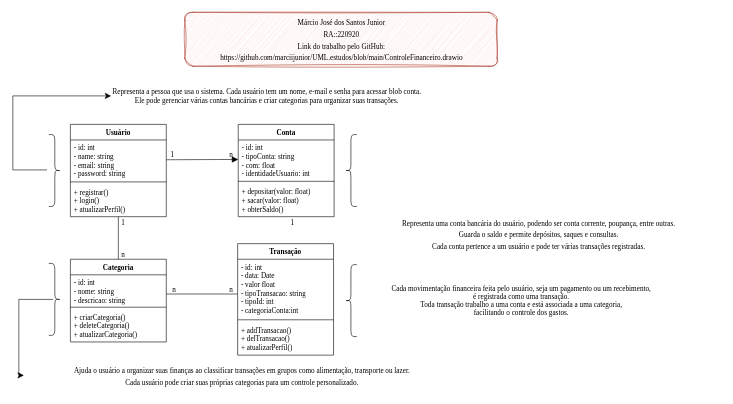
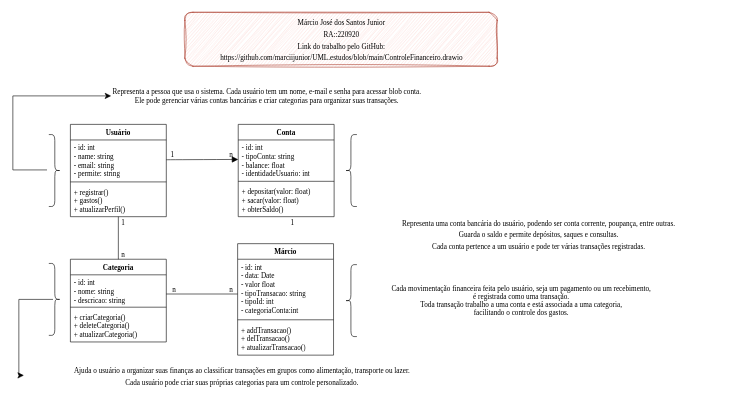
node "- id: int - name: string - email: string - password: string": label "- id: int - name: string - email: string - password: string" -> "- id: int - name: string - email: string - permite: string"
node "- id: int - tipoConta: string - com: float - identidadeUsuario: int": label "- id: int - tipoConta: string - com: float - identidadeUsuario: int" -> "- id: int - tipoConta: string - balance: float - identidadeUsuario: int"
node "+ registrar() + login() + atualizarPerfil()": label "+ registrar() + login() + atualizarPerfil()" -> "+ registrar() + gastos() + atualizarPerfil()"
node "Transação": label "Transação" -> "Márcio"
node "+ addTransacao() + delTransacao() + atualizarPerfil()": label "+ addTransacao() + delTransacao() + atualizarPerfil()" -> "+ addTransacao() + delTransacao() + atualizarTransacao()"
